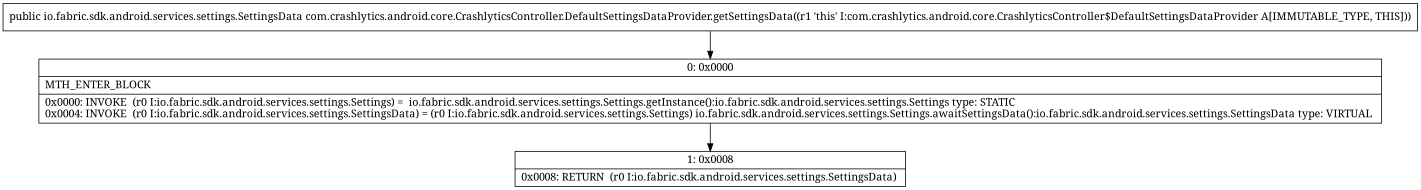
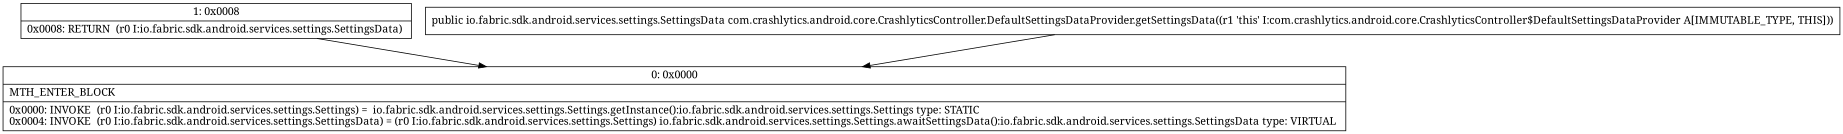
edge "0: 0x0000" -> "1: 0x0008": reversed
